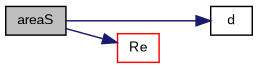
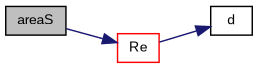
edge "areaS" -> "d": now "Re" -> "d"
